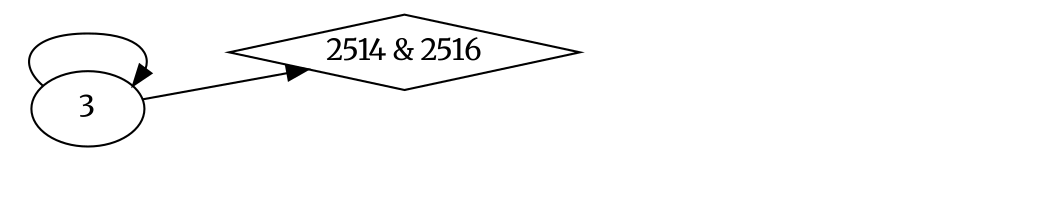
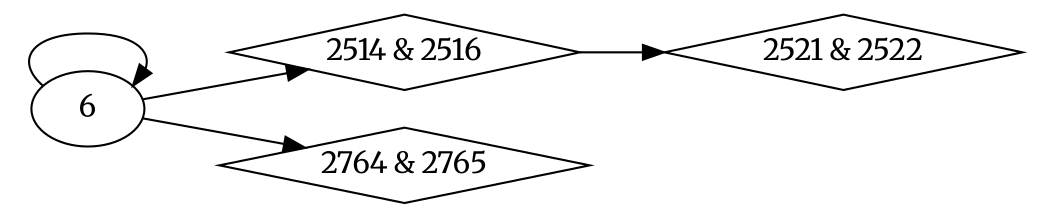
node "2521 & 2522": added
node "3": label "3" -> "6"
node "2764 & 2765": added
